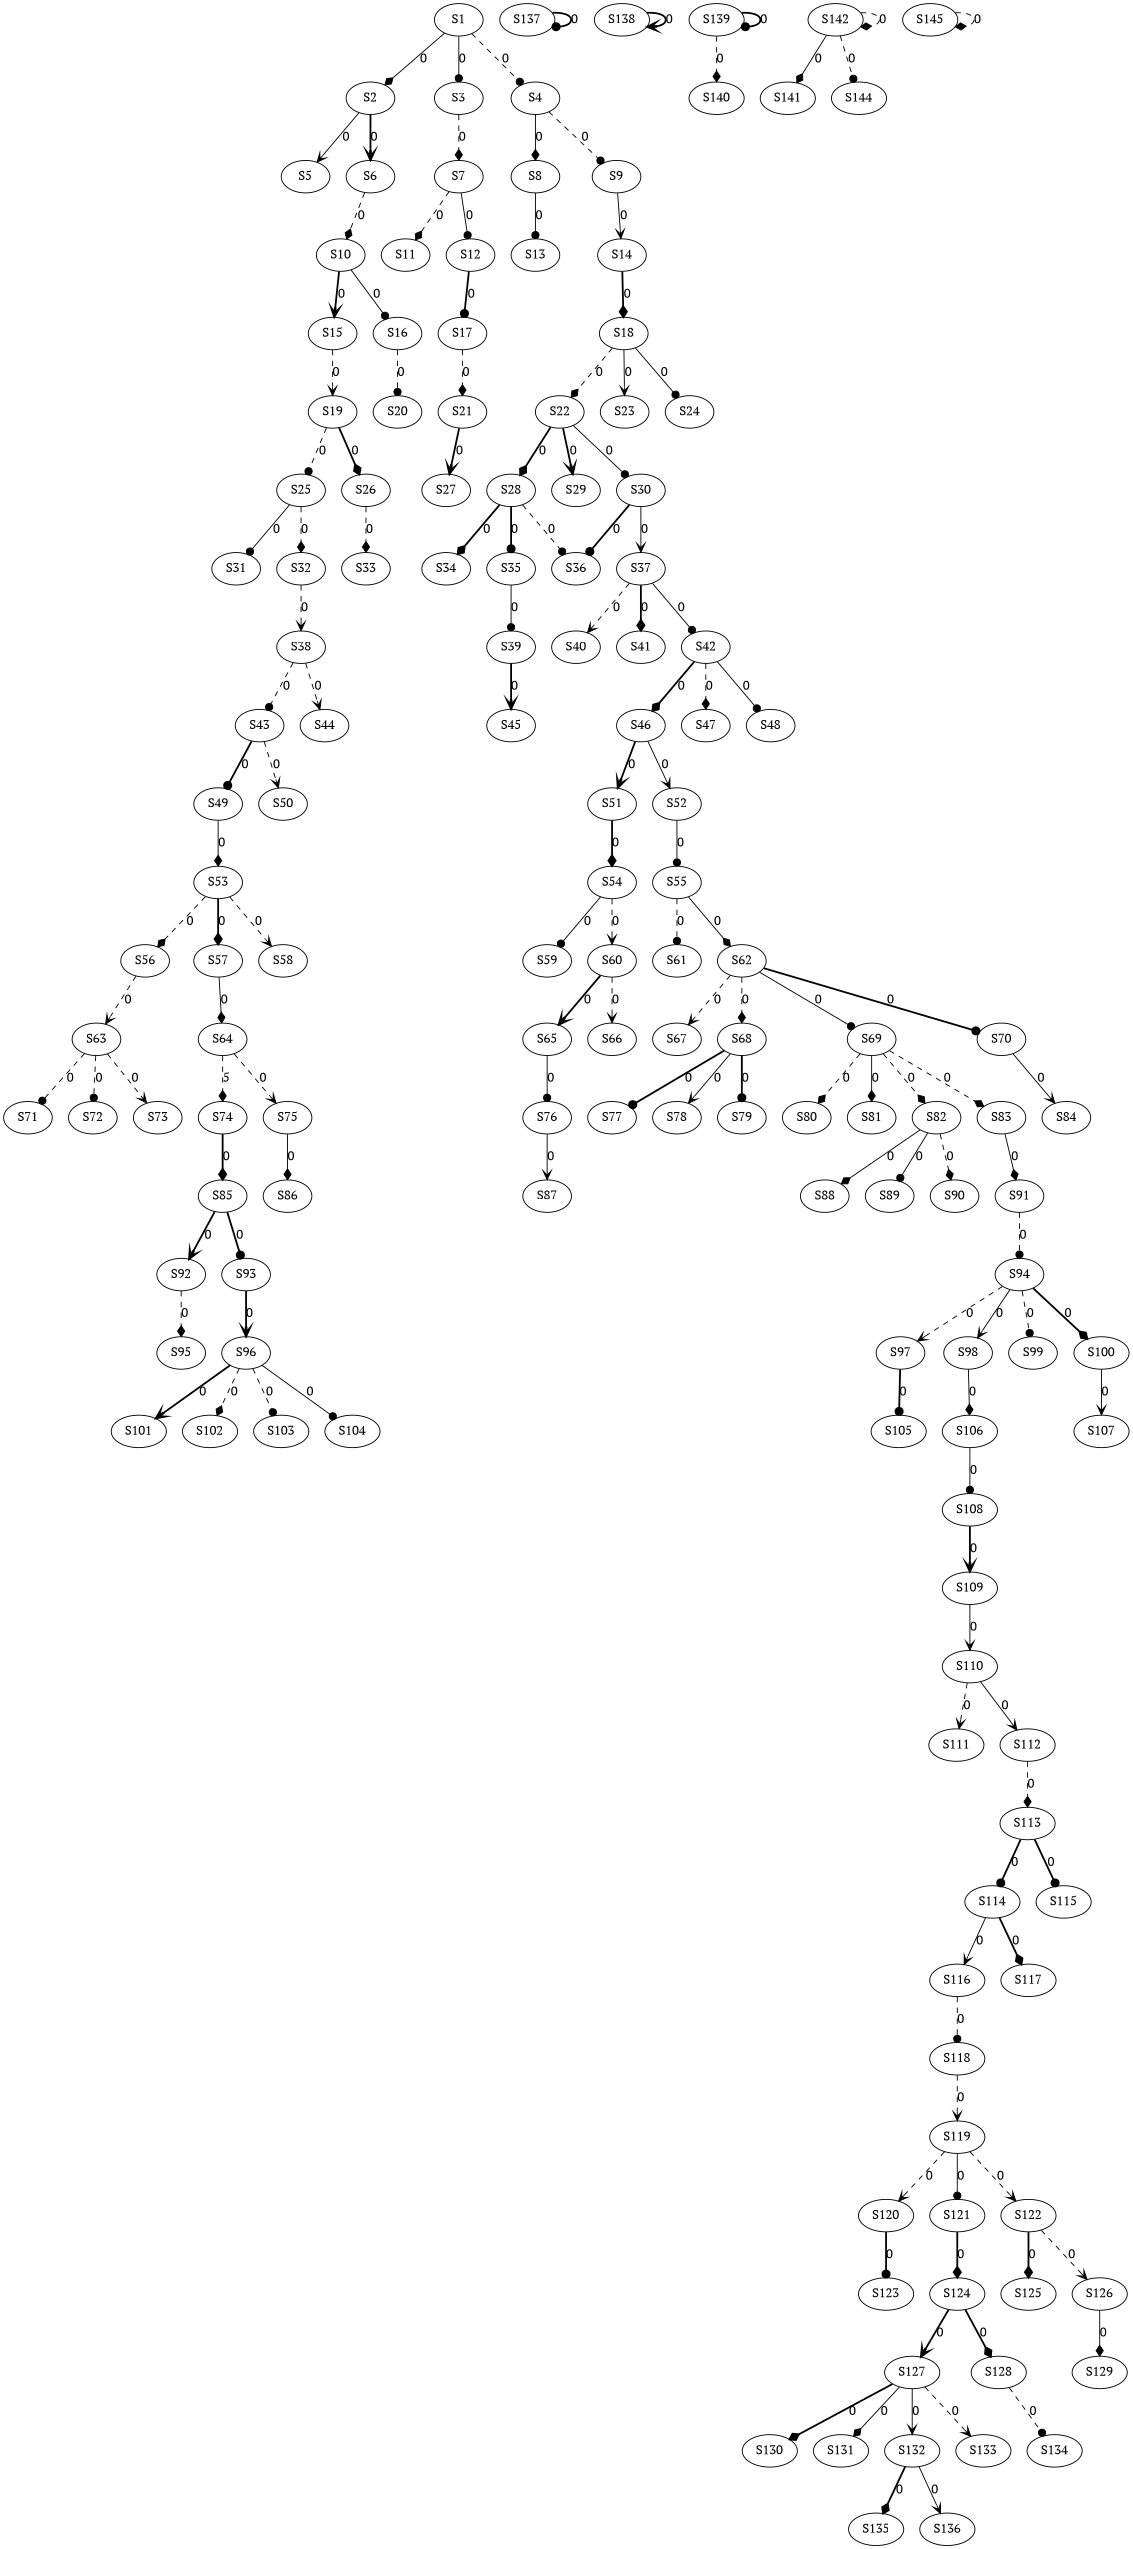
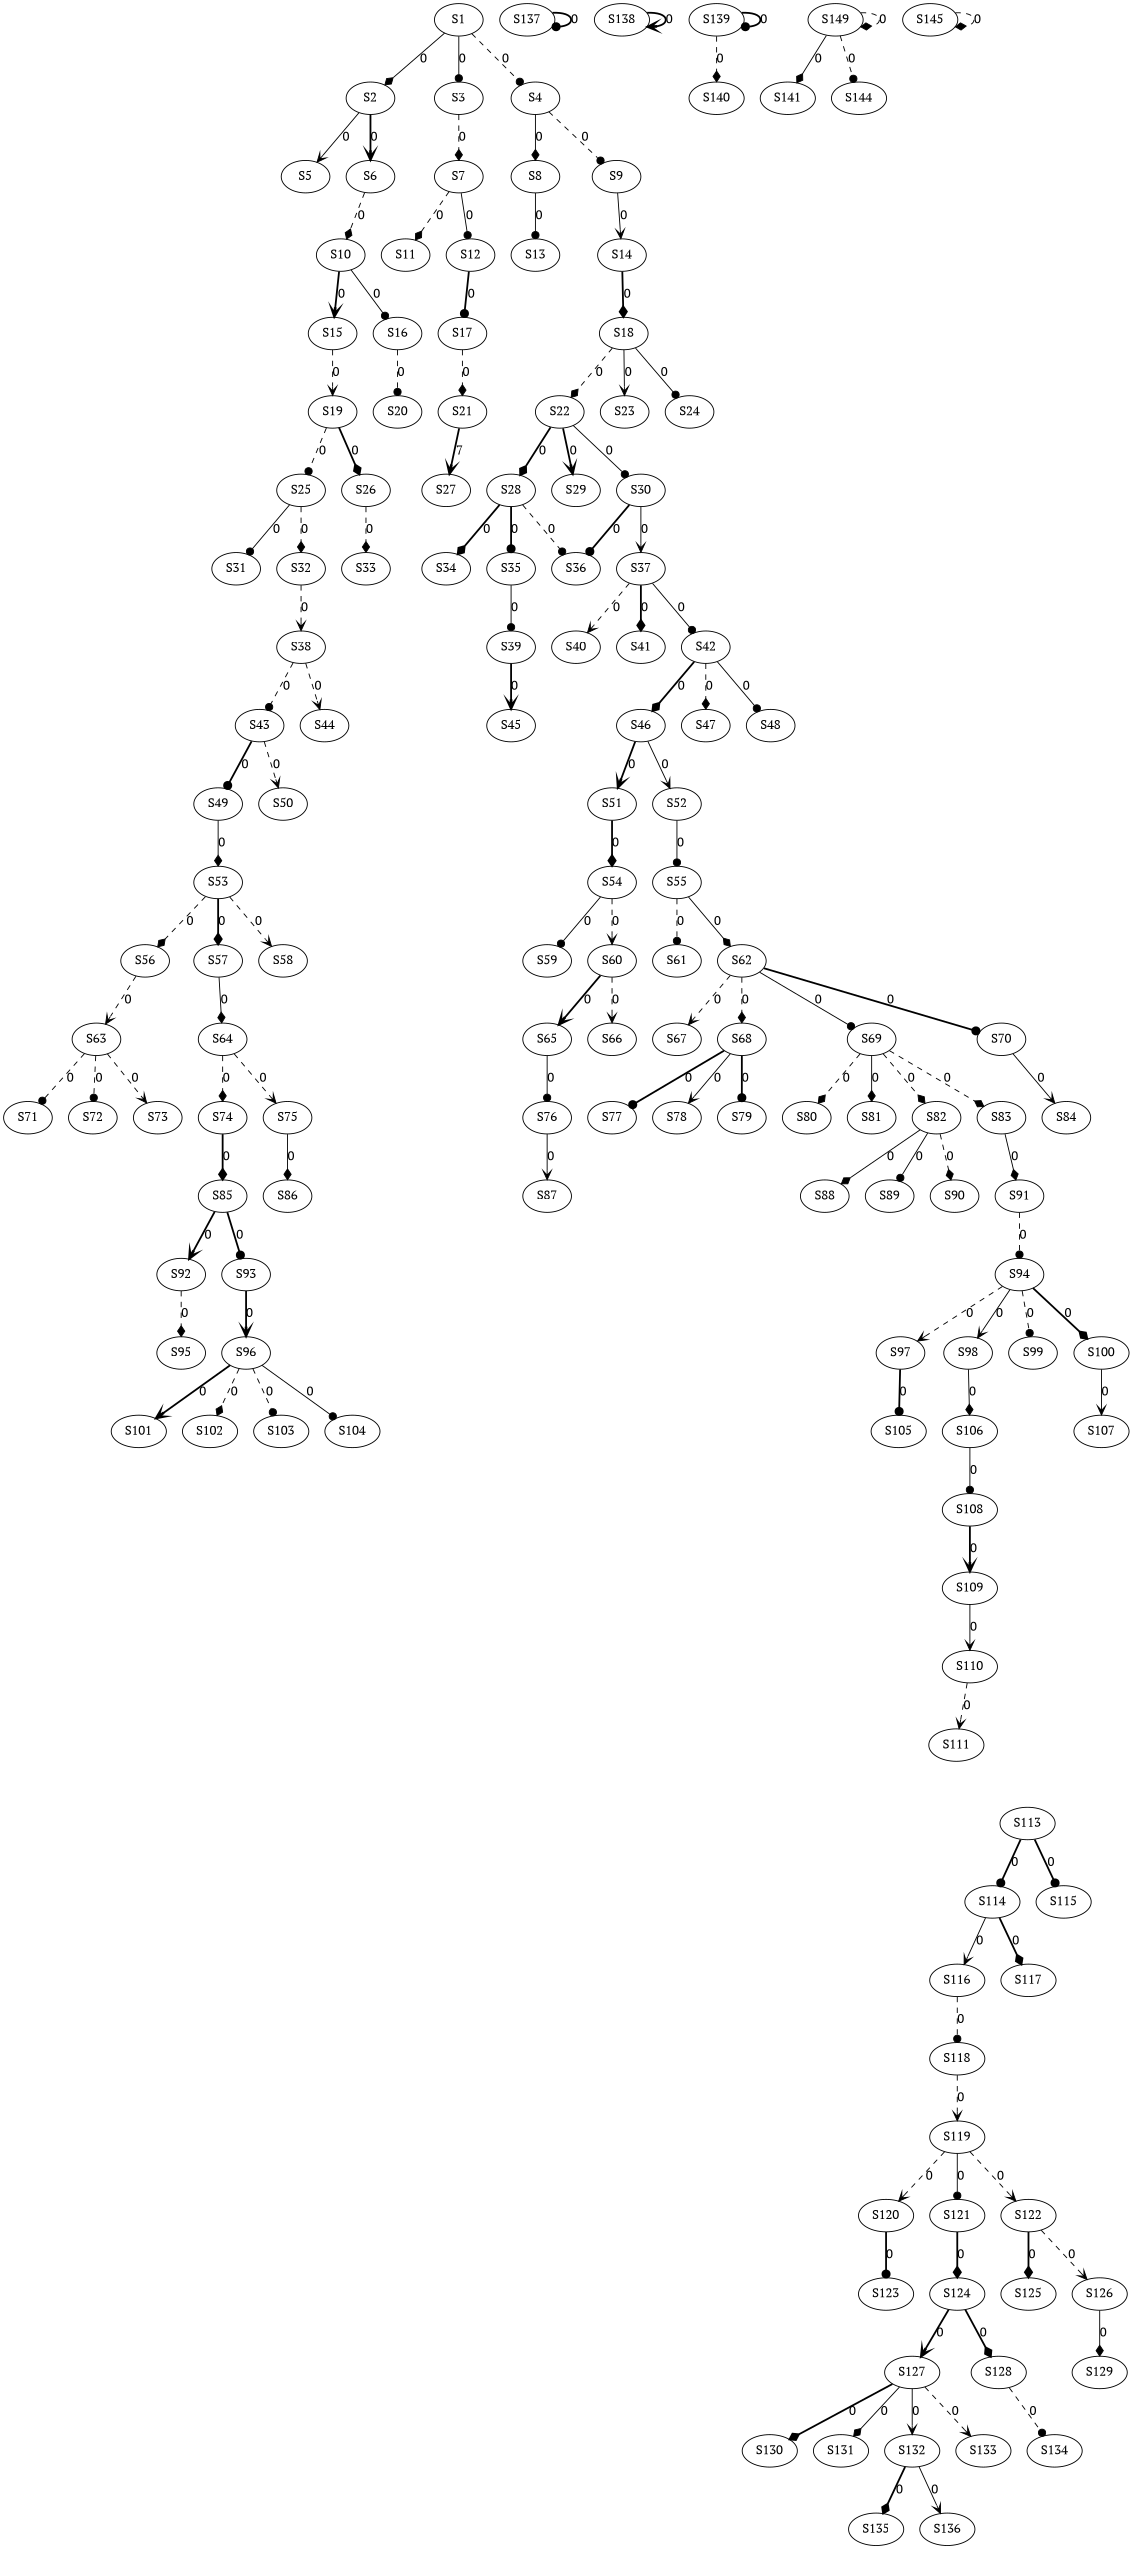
node "S142": label "S142" -> "S149"
edge "S21" -> "S27": label "0" -> "7"
edge "S64" -> "S74": label "5" -> "0"
node "S112": removed
